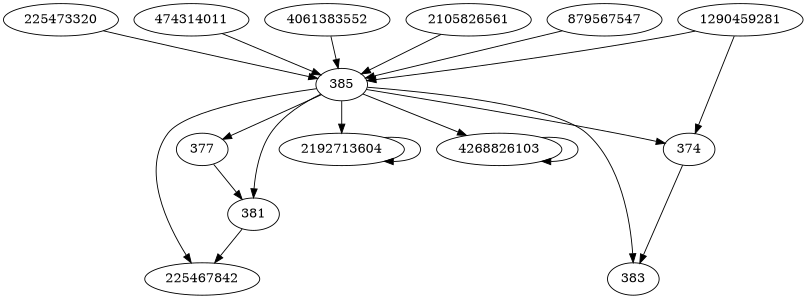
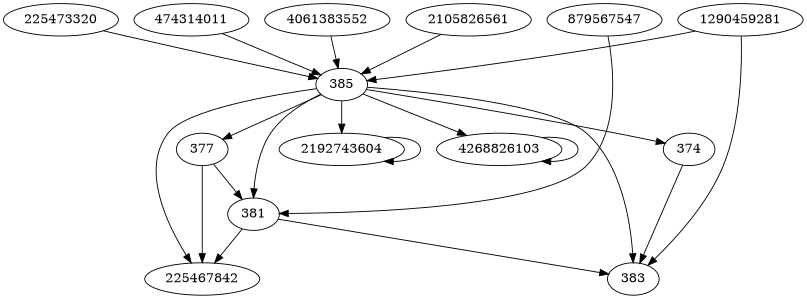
edge "879567547" -> "385": now "879567547" -> "381"
edge "1290459281" -> "374": now "1290459281" -> "383"
node "2192713604": label "2192713604" -> "2192743604"
edge "377" -> "225467842": added
edge "381" -> "383": added
